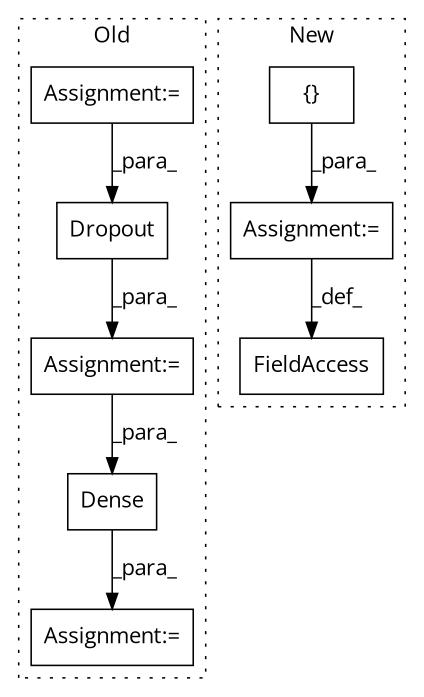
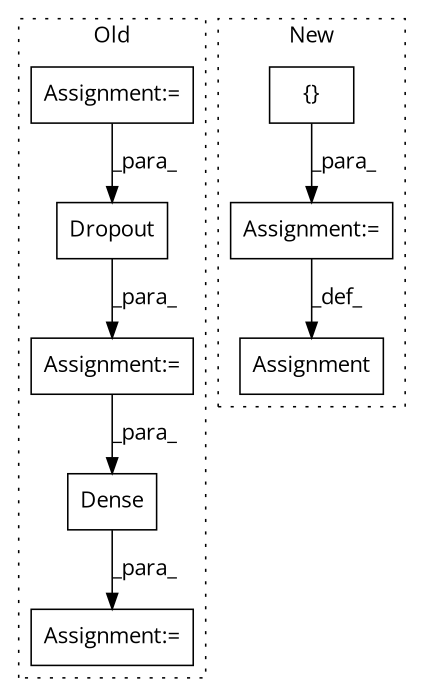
node "FieldAccess": label "FieldAccess" -> "Assignment"
